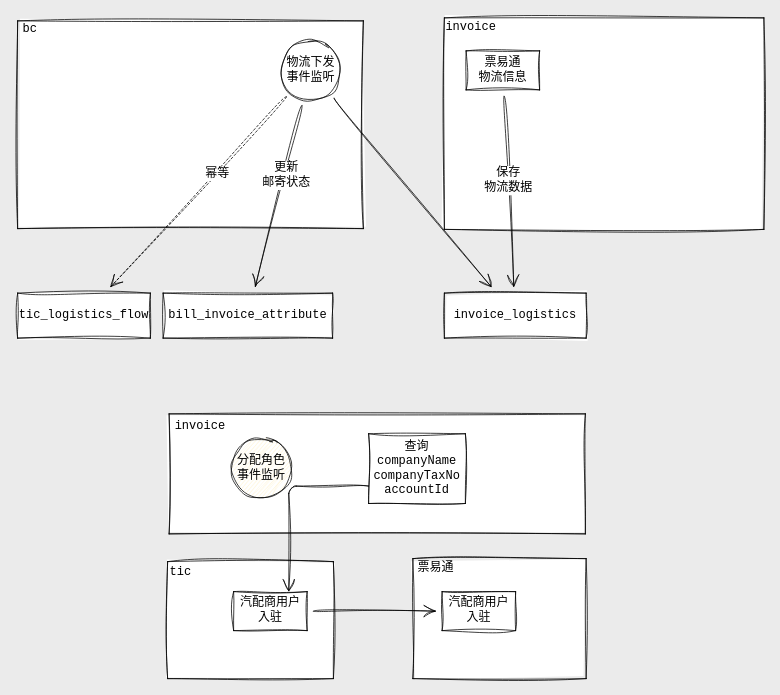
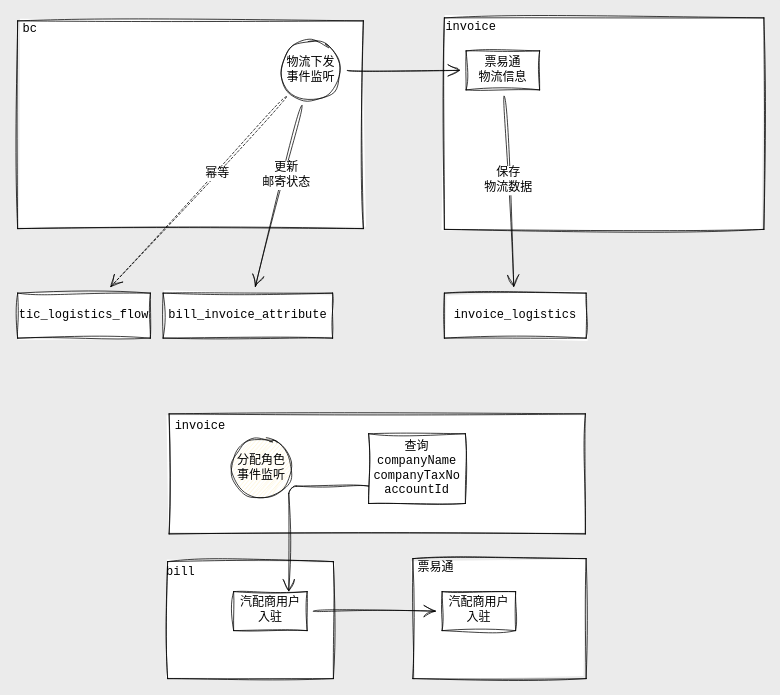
edge "物流下发事件监听" -> "invoice_logistics": now "物流下发事件监听" -> "票易通物流信息"
node "tic": label "tic" -> "bill"
